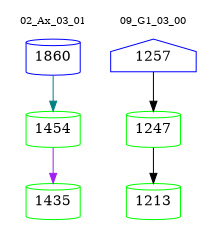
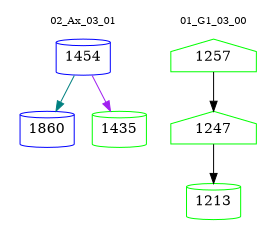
cluster "09_G1_03_00": label "09_G1_03_00" -> "01_G1_03_00"
node "1257": color blue -> green
edge "1860" -> "1454": reversed
node "1454": color green -> blue
node "1247": shape cylinder -> house
